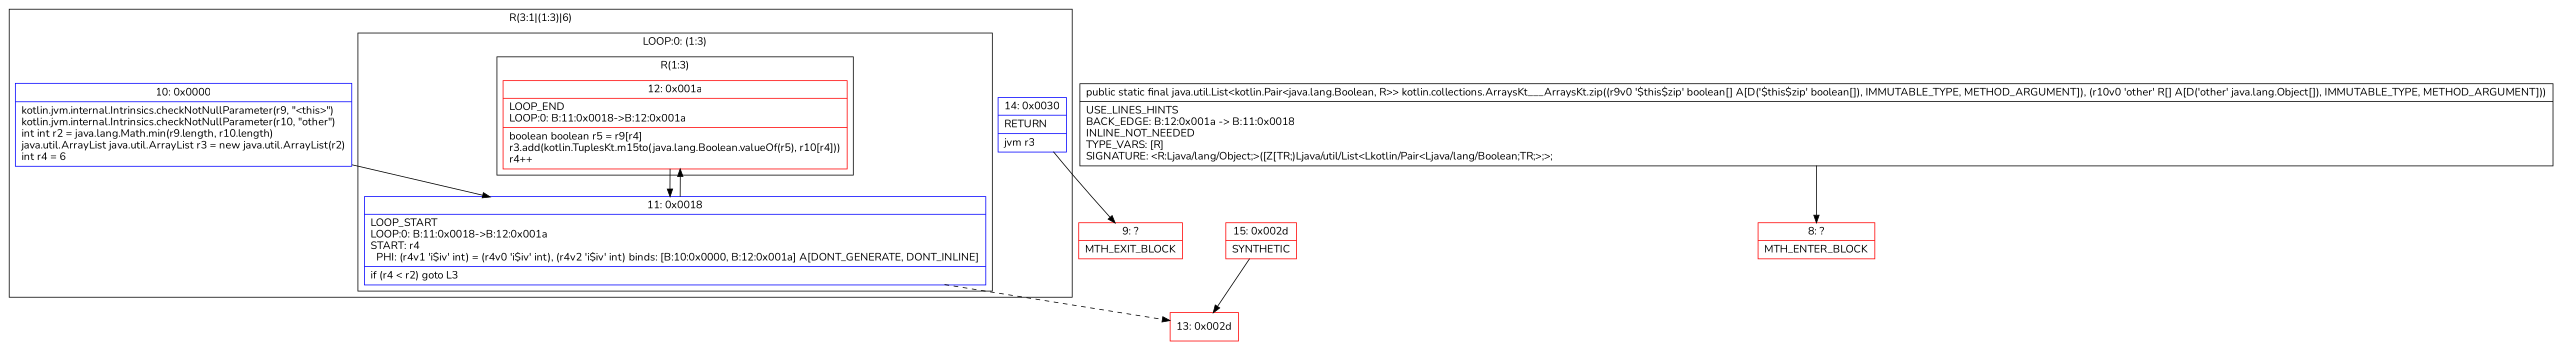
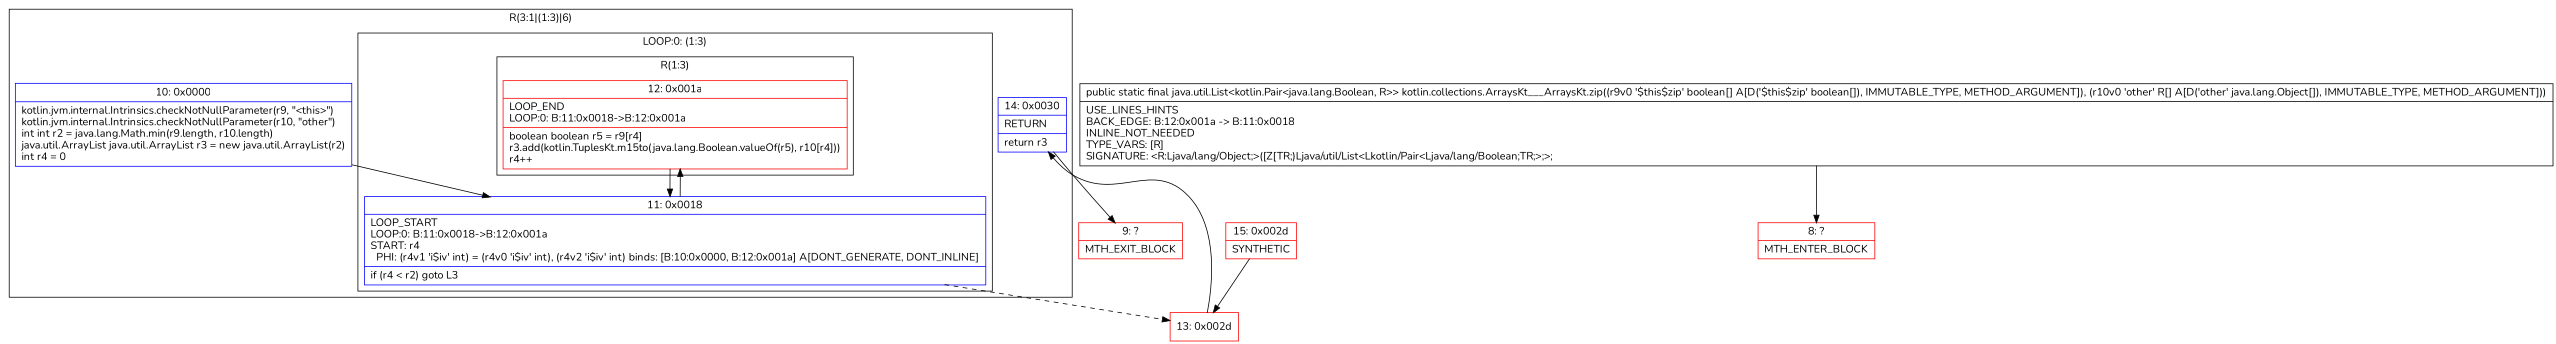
node "14: 0x0030": text "jvm r3" -> "return r3"
node "10: 0x0000": text "int r4 = 6" -> "int r4 = 0"
edge "13: 0x002d" -> "14: 0x0030": added
